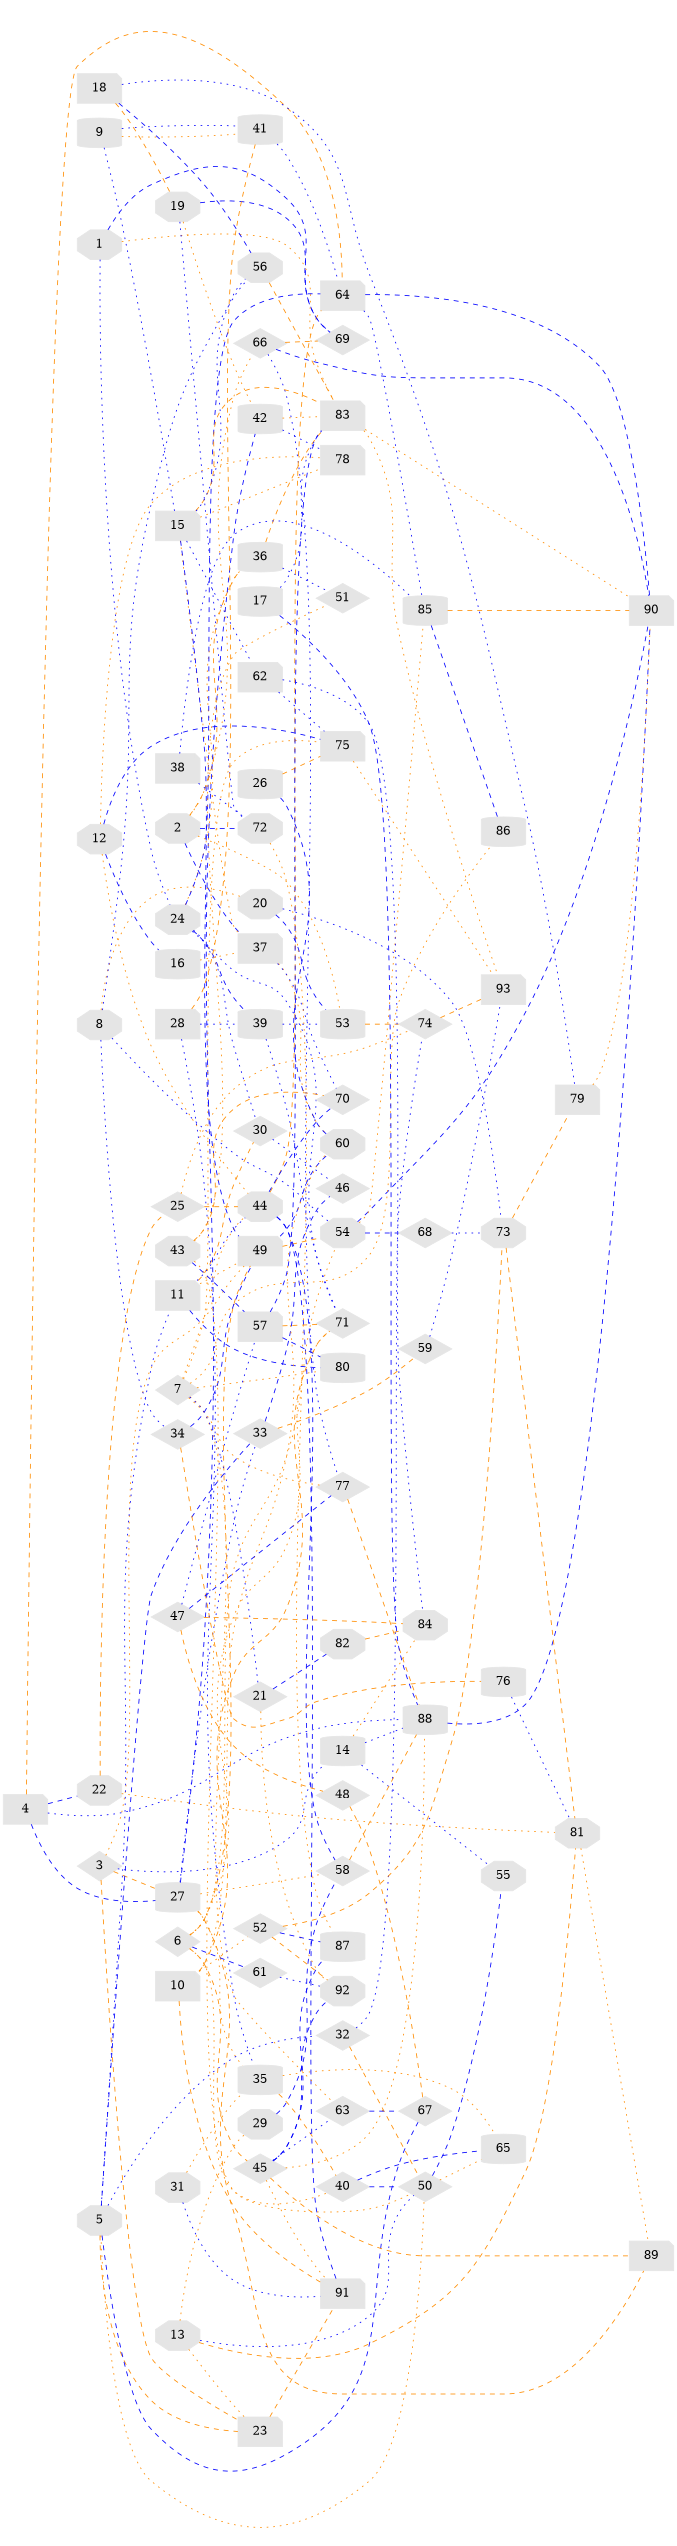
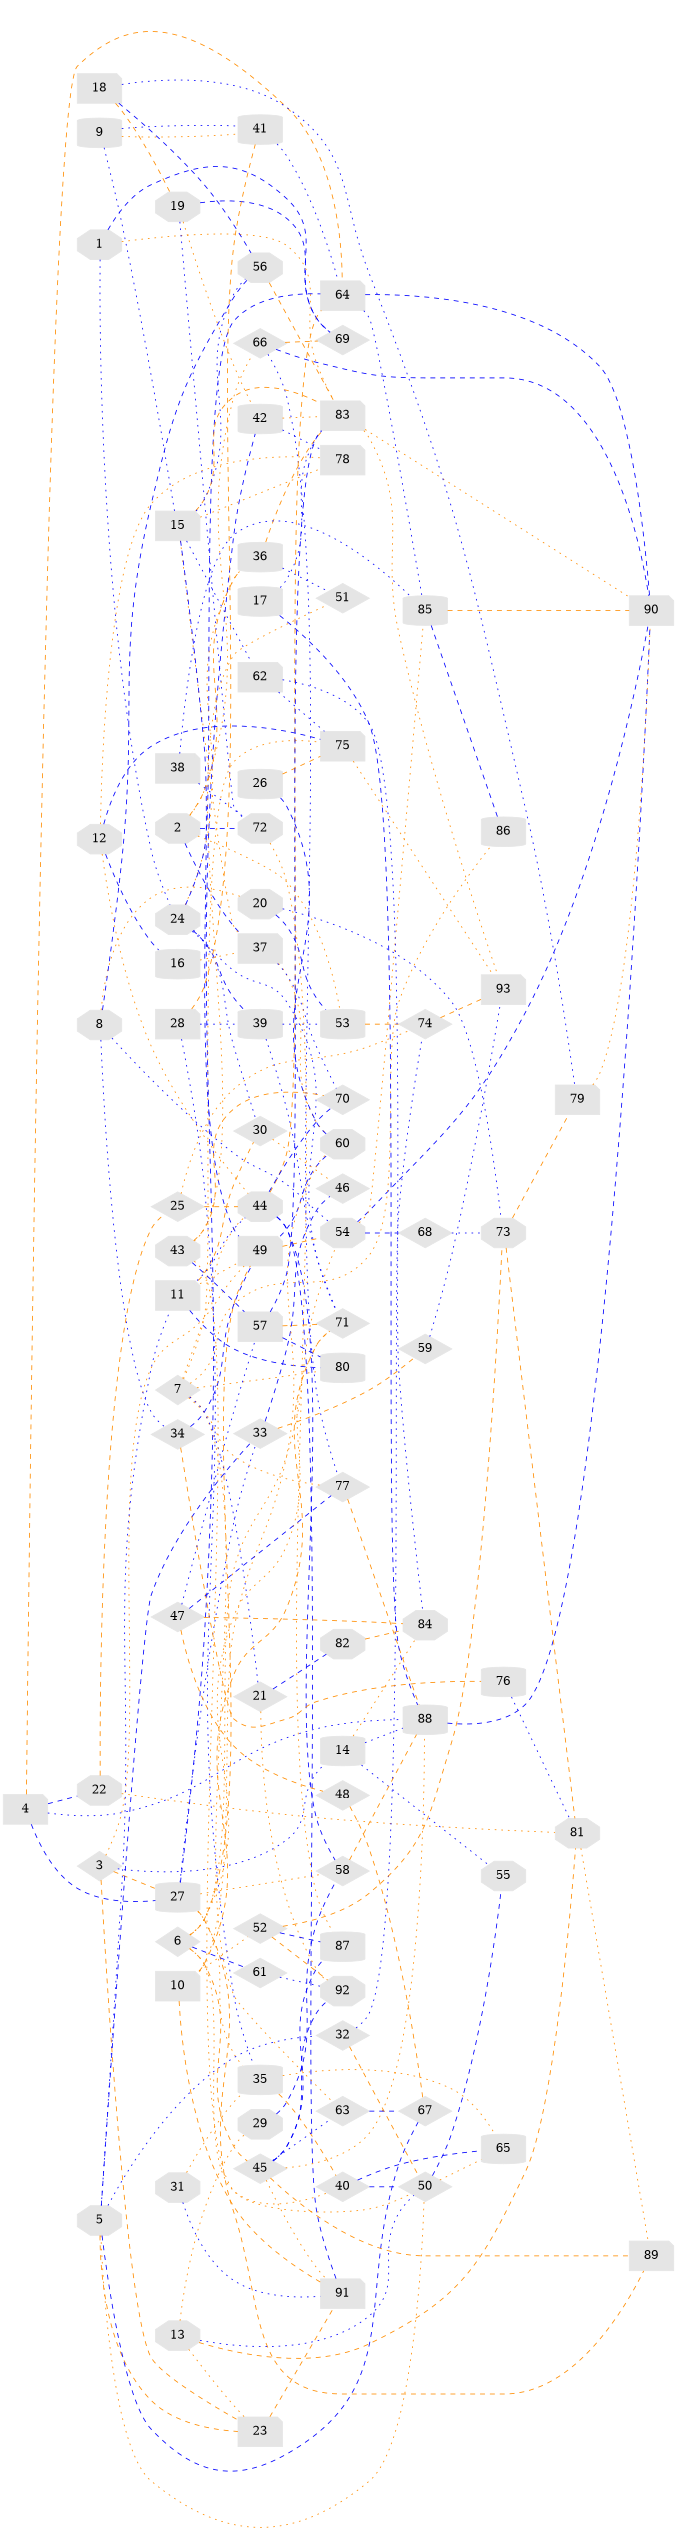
edge "56" -- "8": style dotted -> dashed
edge "30" -- "46": color blue -> darkorange
